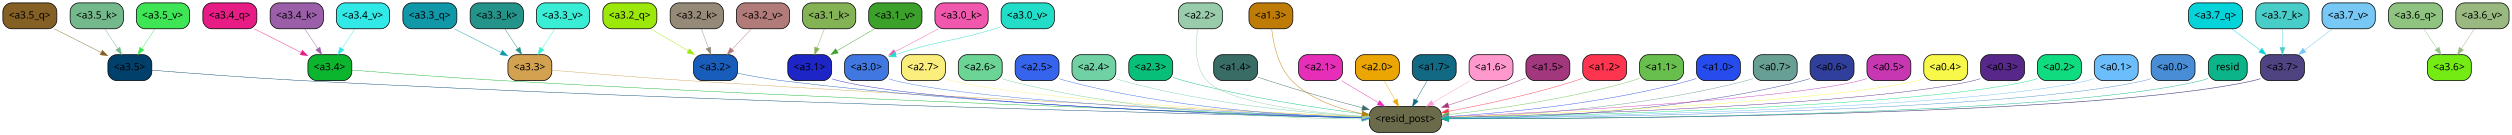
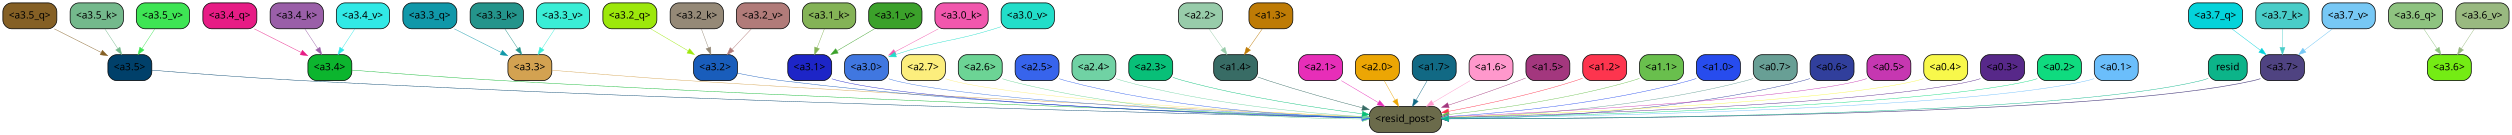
node "<a0.0>": removed
edge "<a1.3>" -> "<resid_post>": now "<a1.3>" -> "<a1.4>"
edge "<a2.2>" -> "<resid_post>": now "<a2.2>" -> "<a1.4>"
